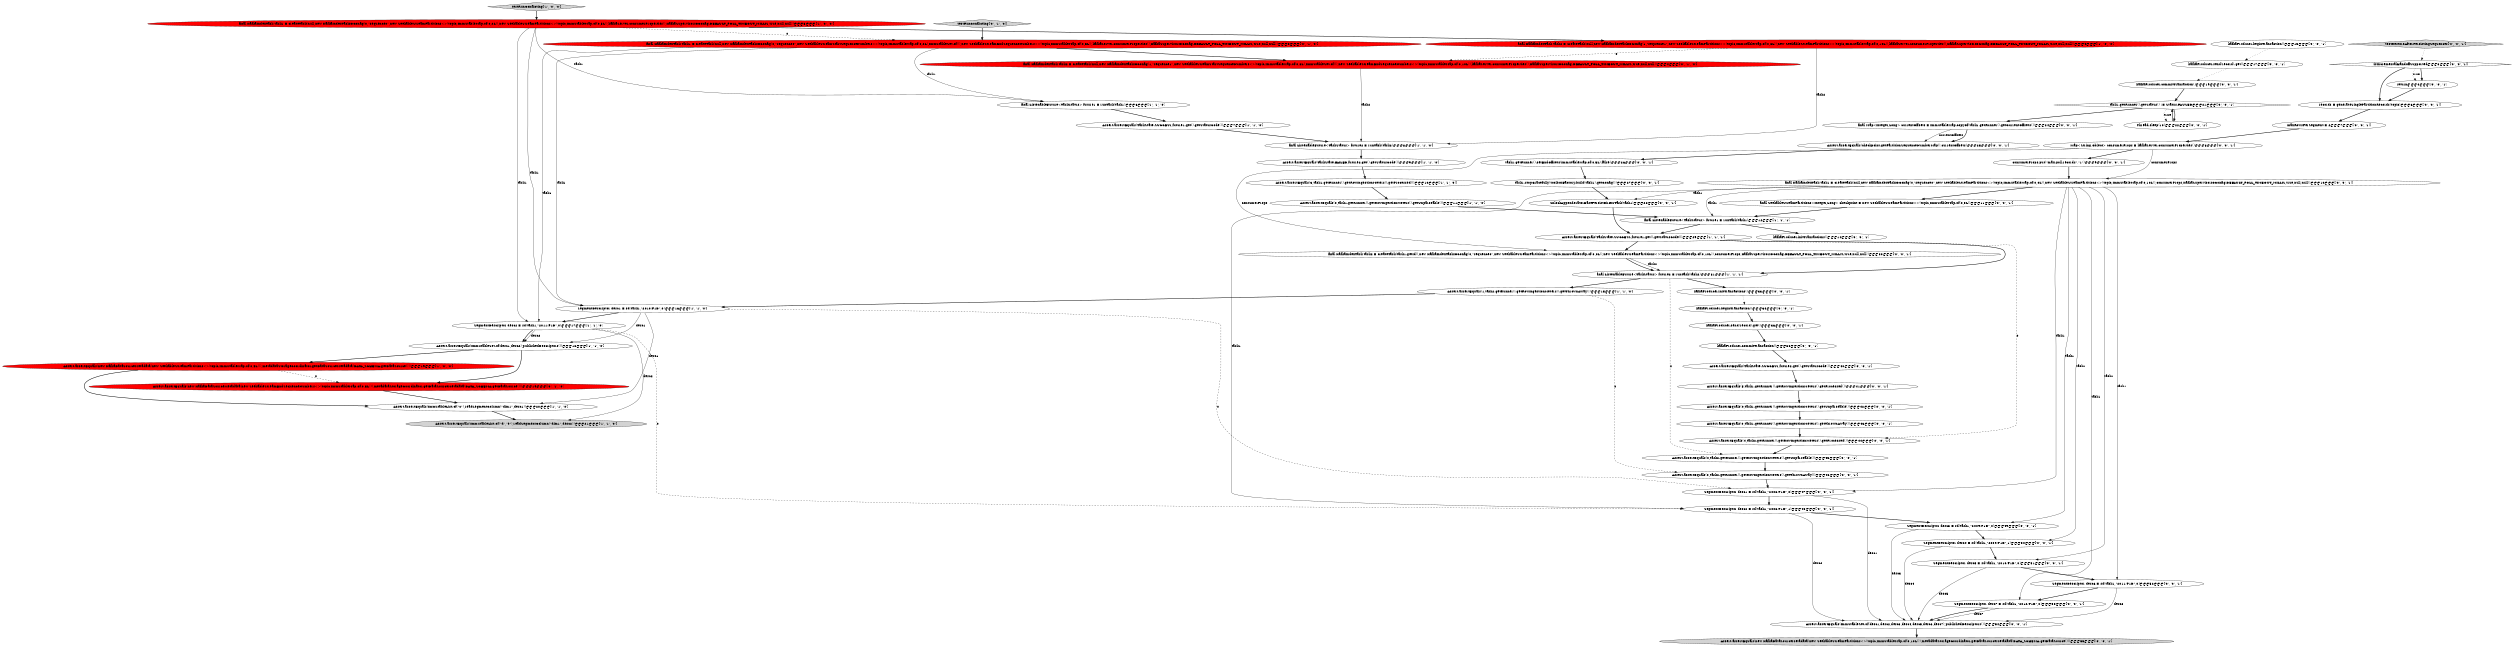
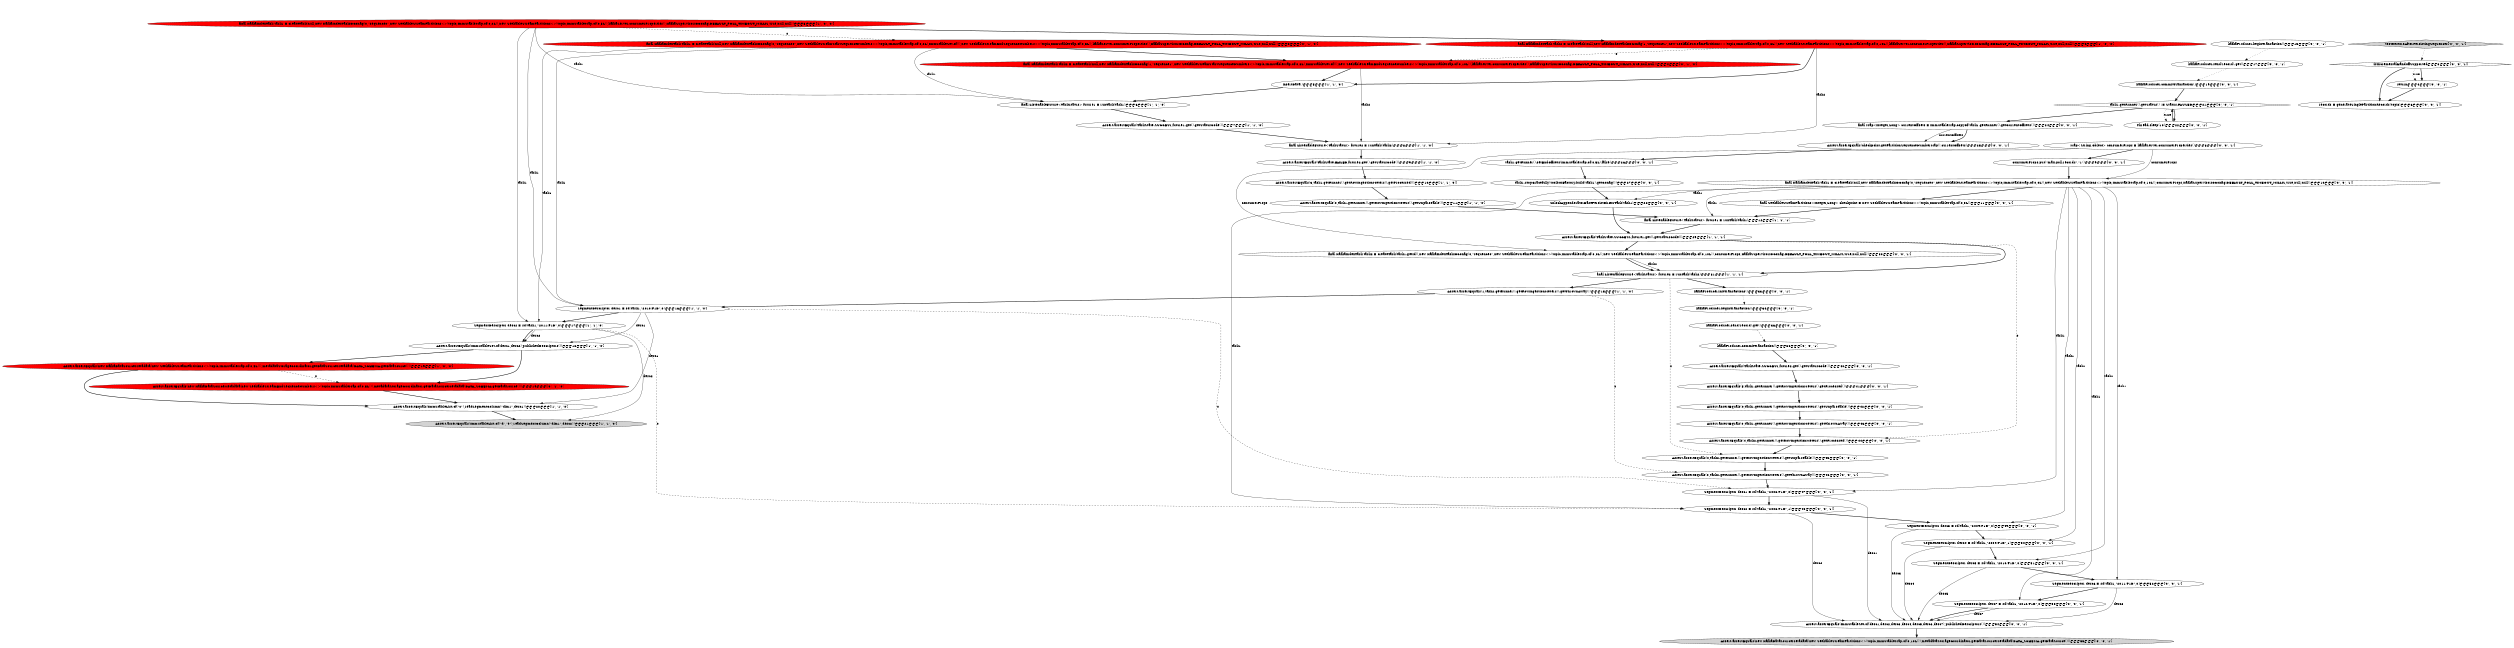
node "testRunConflicting['1', '0', '0']": removed
node "testRunConflicting['0', '1', '0']": removed
node "insertData()@@@5@@@['1', '1', '0']": added
node "maxRowsPerSegment = 2@@@7@@@['0', '0', '1']": removed
node "kafkaProducer.initTransactions()@@@14@@@['0', '0', '1']": removed
edge "kafkaProducer.beginTransaction()@@@34@@@['0', '0', '1']" -> "kafkaProducer.send(record).get()@@@36@@@['0', '0', '1']": removed
edge "kafkaProducer.send(record).get()@@@36@@@['0', '0', '1']" -> "kafkaProducer.commitTransaction()@@@38@@@['0', '0', '1']": style bold -> dashed
